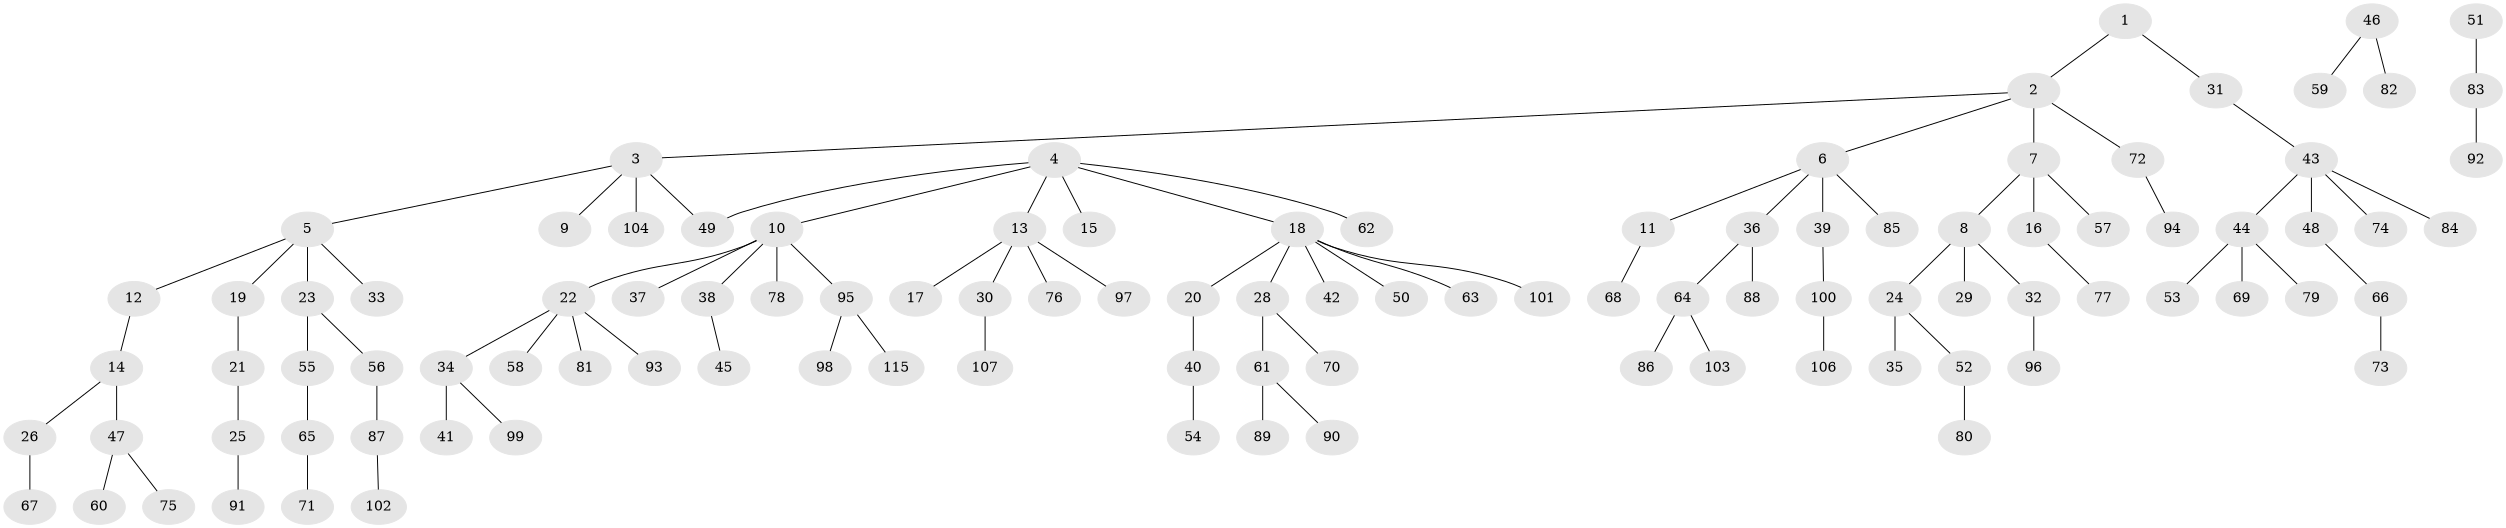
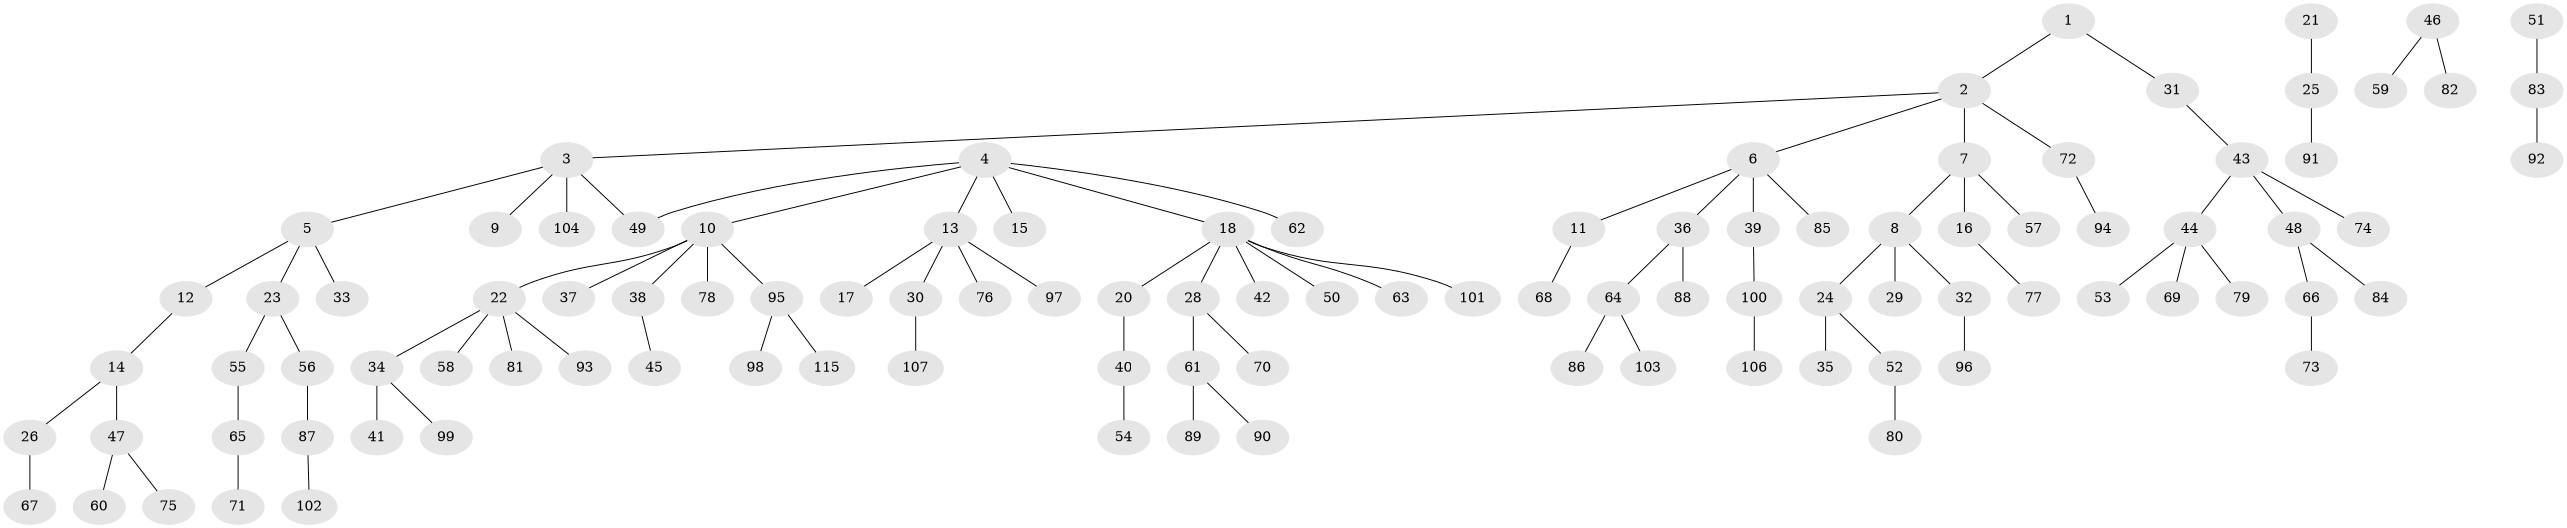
edge "43" -- "84": now "48" -- "84"
node "19": removed
